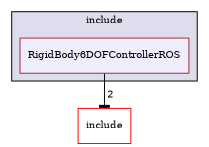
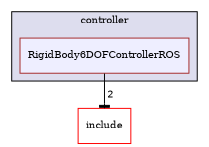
cluster "include": label "include" -> "controller"
